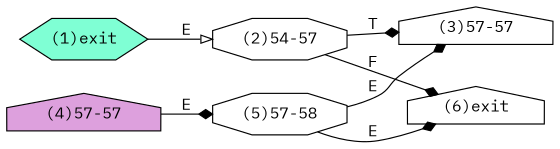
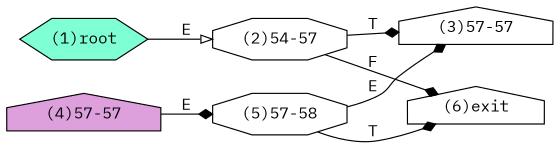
node "(1)exit": label "(1)exit" -> "(1)root"
edge "(5)57-58" -> "(6)exit": label "E" -> "T"
